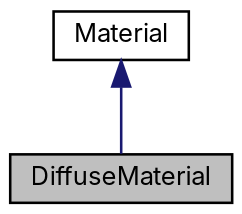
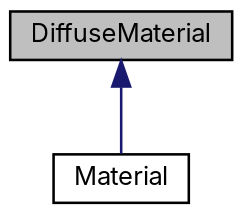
edge "DiffuseMaterial" -> "Material": reversed
